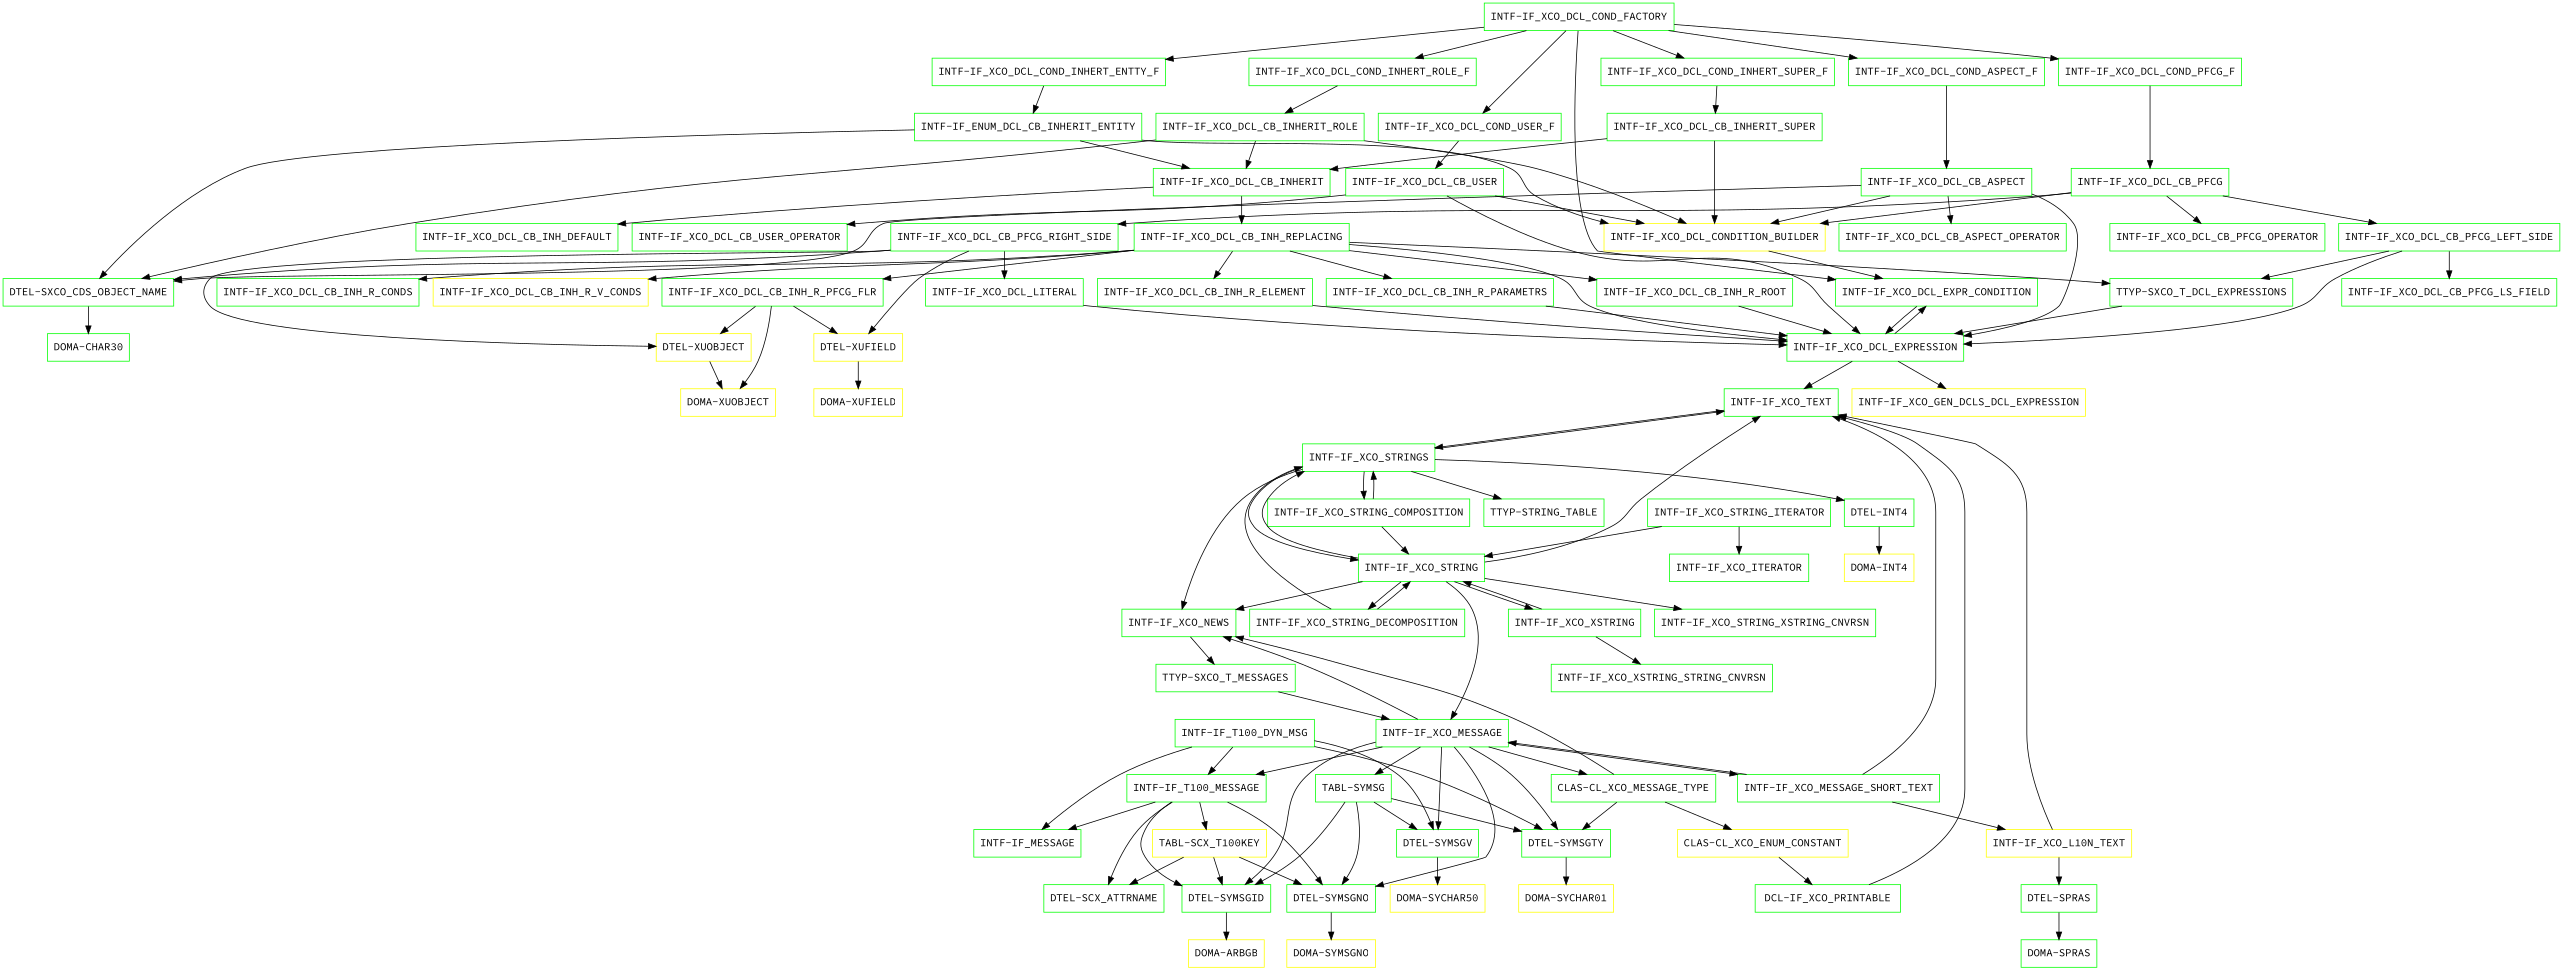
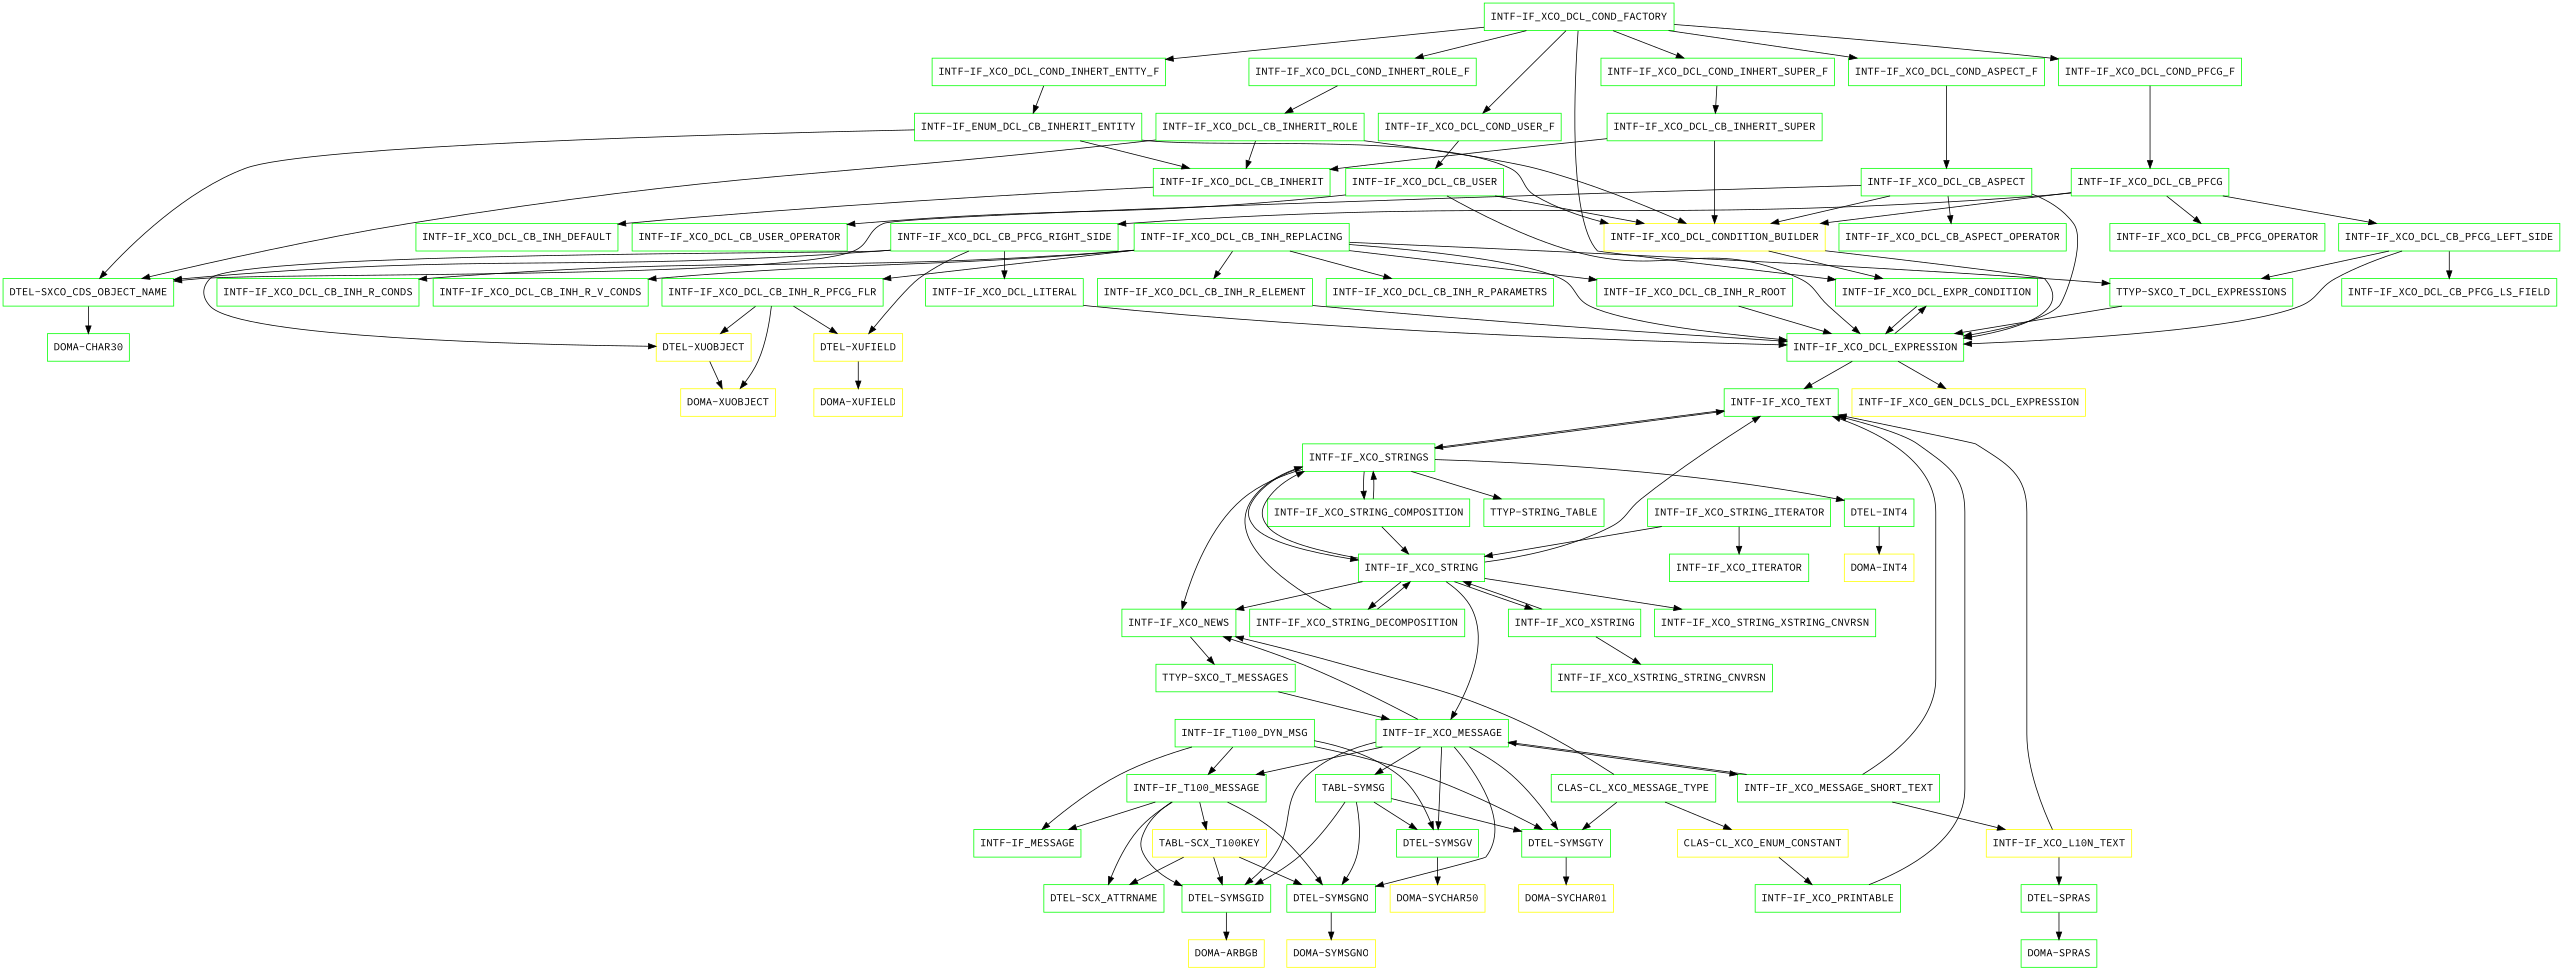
edge "INTF-IF_XCO_DCL_CB_INHERIT" -> "INTF-IF_XCO_DCL_CB_INH_REPLACING": removed
node "INTF-IF_XCO_DCL_CB_INH_R_V_CONDS": color yellow -> green
edge "INTF-IF_XCO_DCL_CB_INH_R_PARAMETRS" -> "INTF-IF_XCO_DCL_EXPRESSION": now "INTF-IF_XCO_DCL_CONDITION_BUILDER" -> "INTF-IF_XCO_DCL_EXPRESSION"
edge "INTF-IF_XCO_MESSAGE" -> "CLAS-CL_XCO_MESSAGE_TYPE": removed
node "DCL-IF_XCO_PRINTABLE": label "DCL-IF_XCO_PRINTABLE" -> "INTF-IF_XCO_PRINTABLE"
